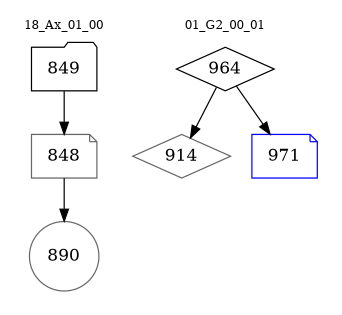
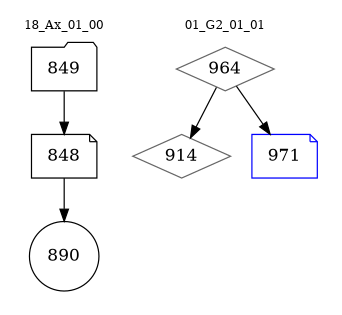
cluster "01_G2_00_01": label "01_G2_00_01" -> "01_G2_01_01"
node "964": color black -> gray40
node "848": color gray40 -> black
node "890": color gray40 -> black
